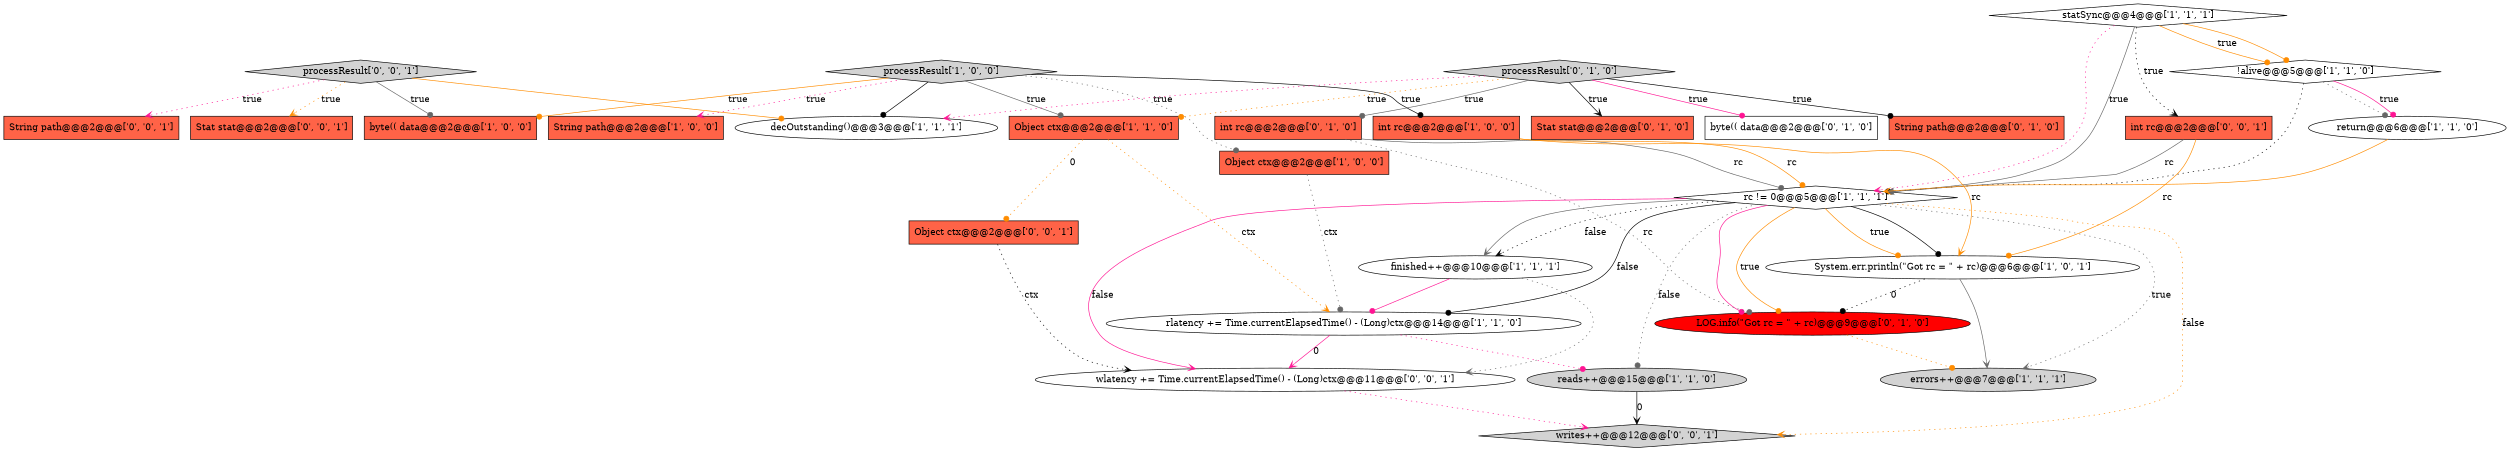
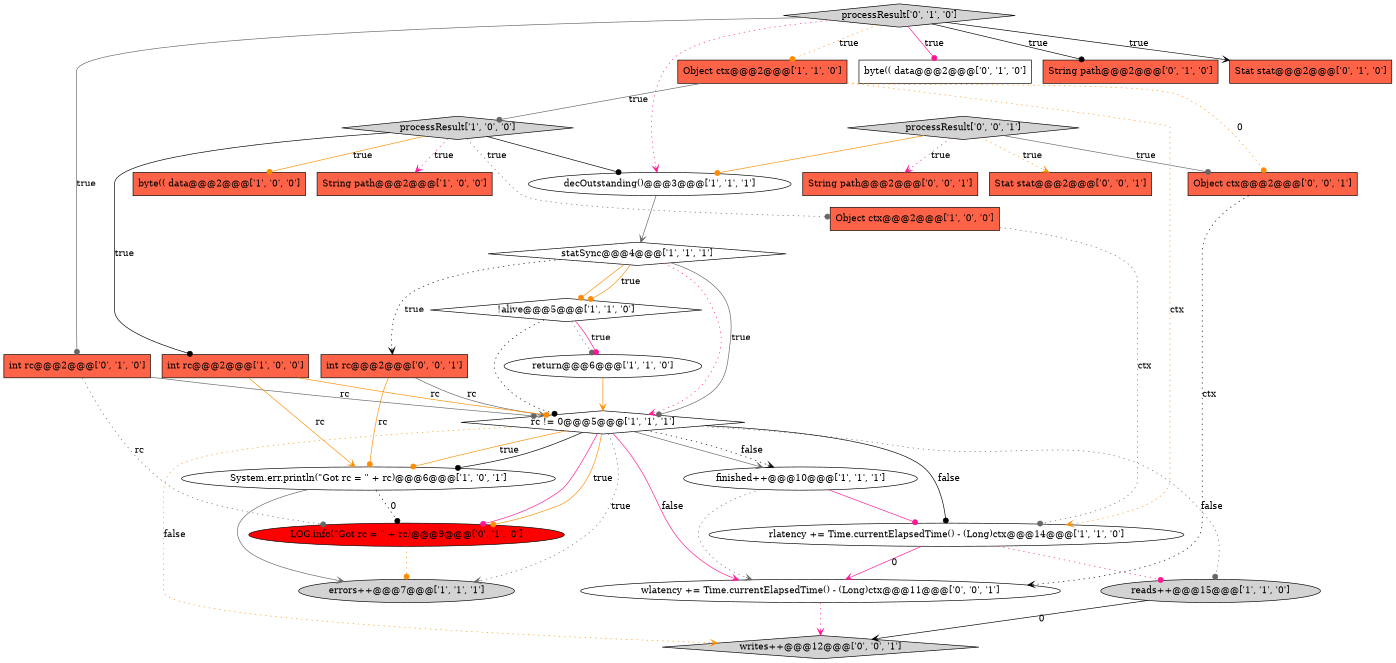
edge "processResult['0', '0', '1']" -> "byte(( data@@@2@@@['1', '0', '0']": now "processResult['0', '0', '1']" -> "Object ctx@@@2@@@['0', '0', '1']"
edge "processResult['1', '0', '0']" -> "Object ctx@@@2@@@['1', '1', '0']": reversed
edge "decOutstanding()@@@3@@@['1', '1', '1']" -> "statSync@@@4@@@['1', '1', '1']": added
